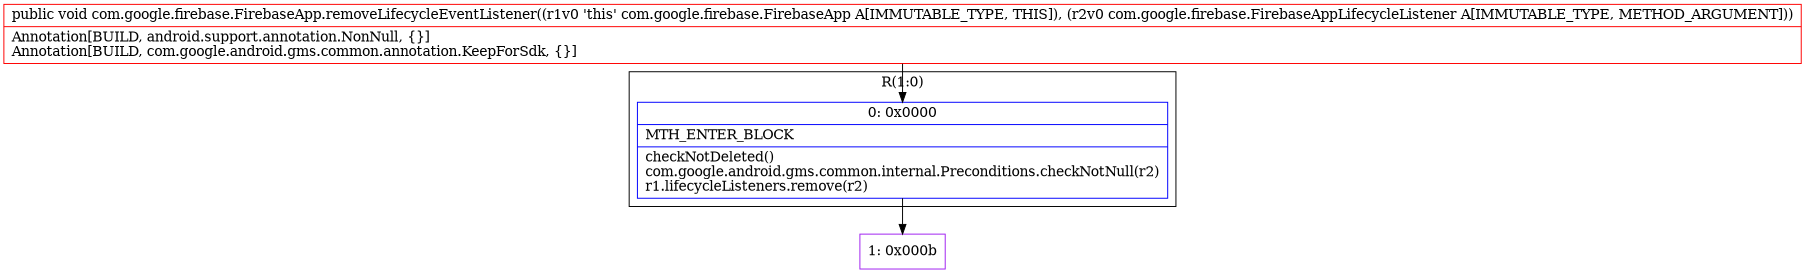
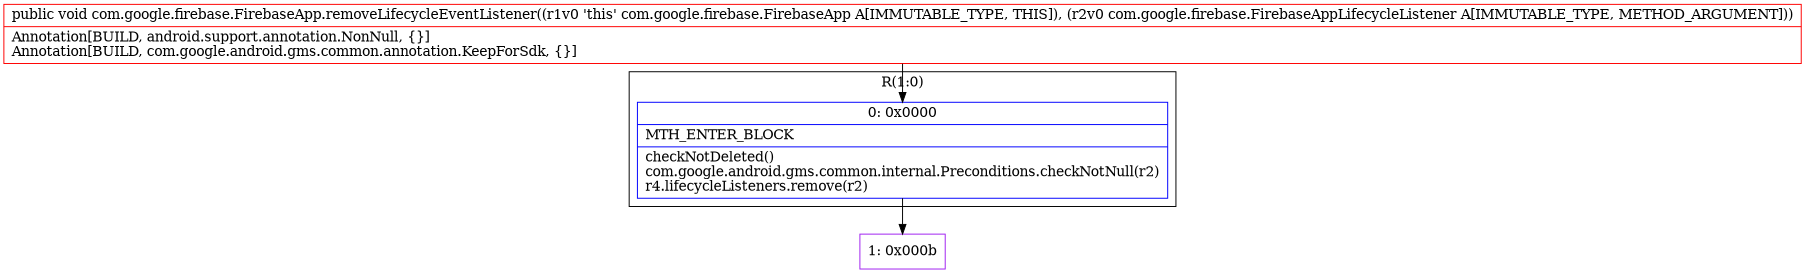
node "0: 0x0000": text "r1.lifecycleListeners.remove(r2)" -> "r4.lifecycleListeners.remove(r2)"
